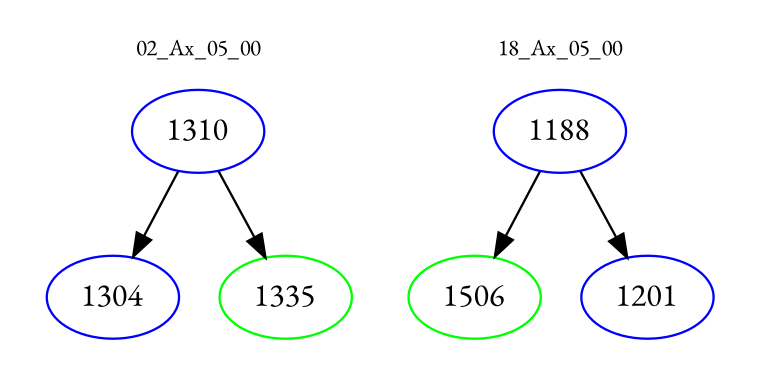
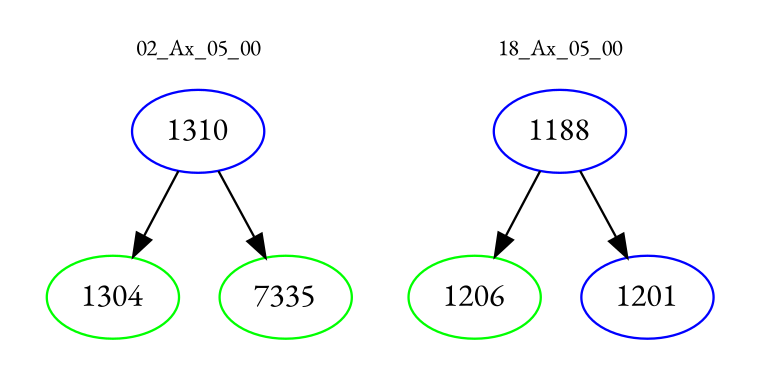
node "1304": color blue -> green
node "1335": label "1335" -> "7335"
node "1506": label "1506" -> "1206"
